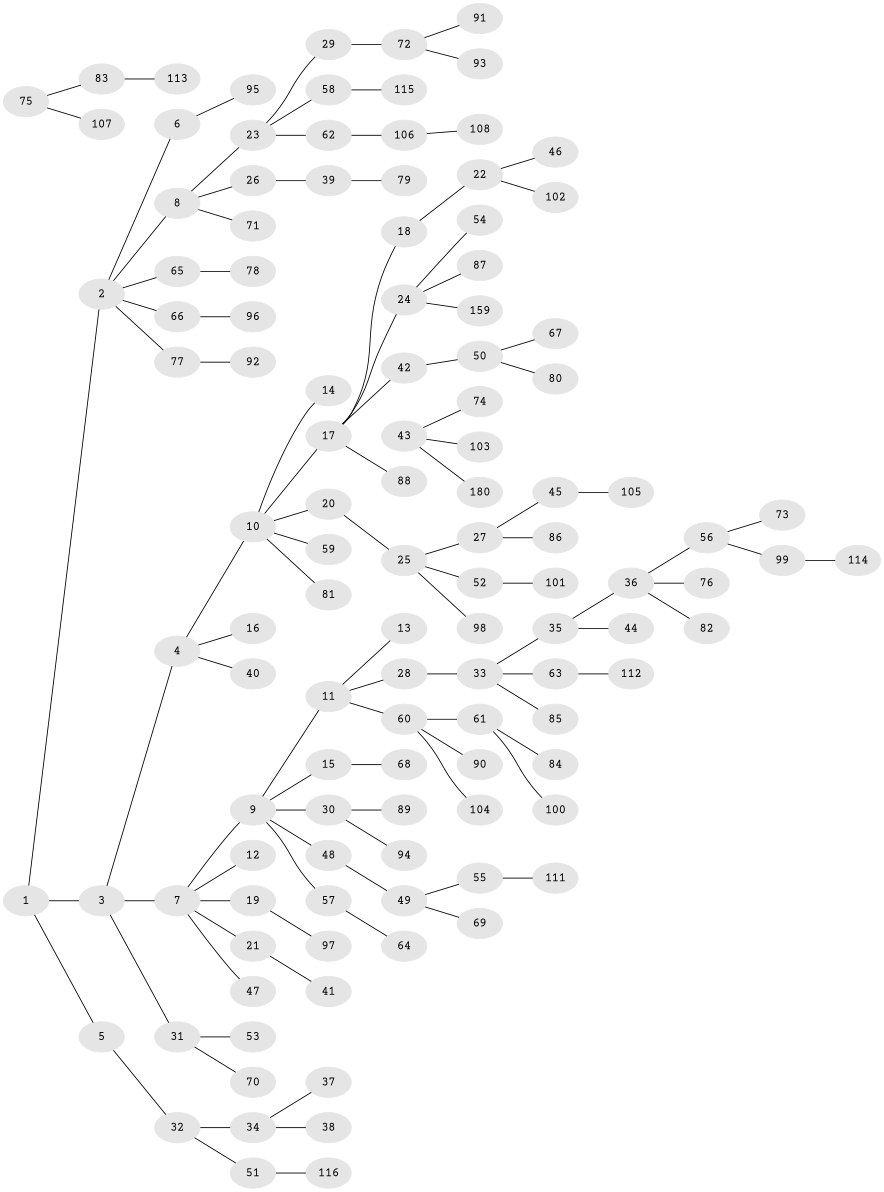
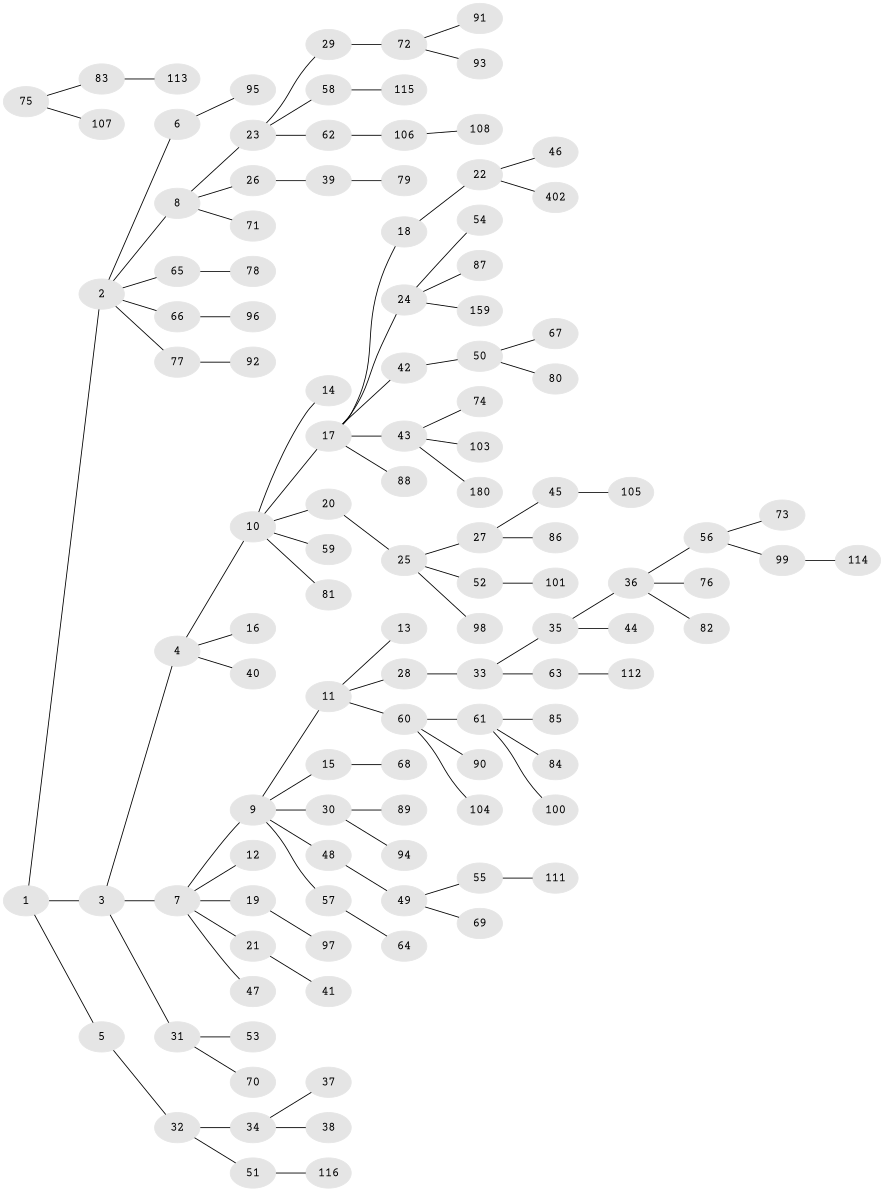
node "102": label "102" -> "402"
edge "17" -- "43": added
edge "33" -- "85": now "61" -- "85"
